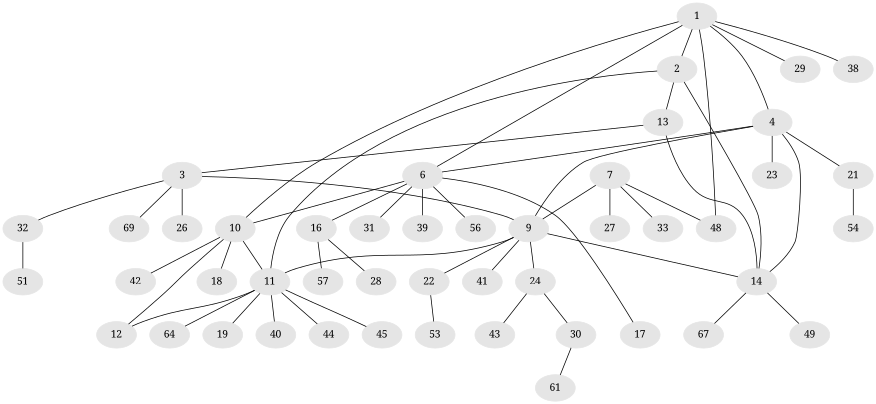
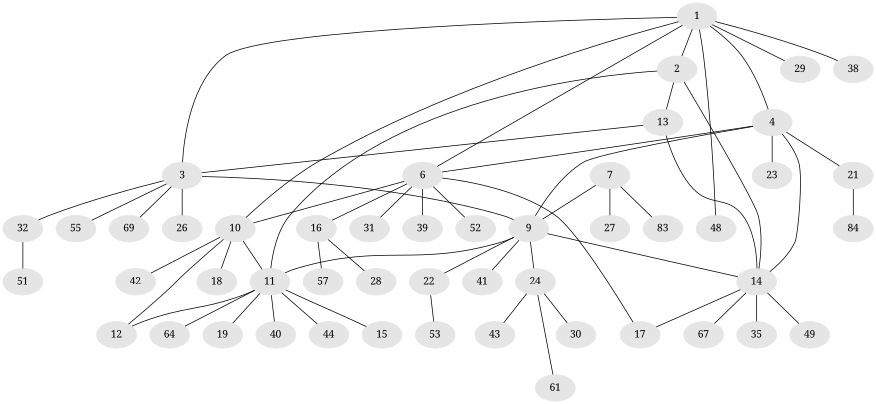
edge "1" -- "3": added
edge "7" -- "48": removed
node "55": added
node "56": label "56" -> "52"
node "33": label "33" -> "83"
node "54": label "54" -> "84"
edge "14" -- "17": added
node "45": label "45" -> "15"
node "35": added
edge "30" -- "61": now "24" -- "61"
